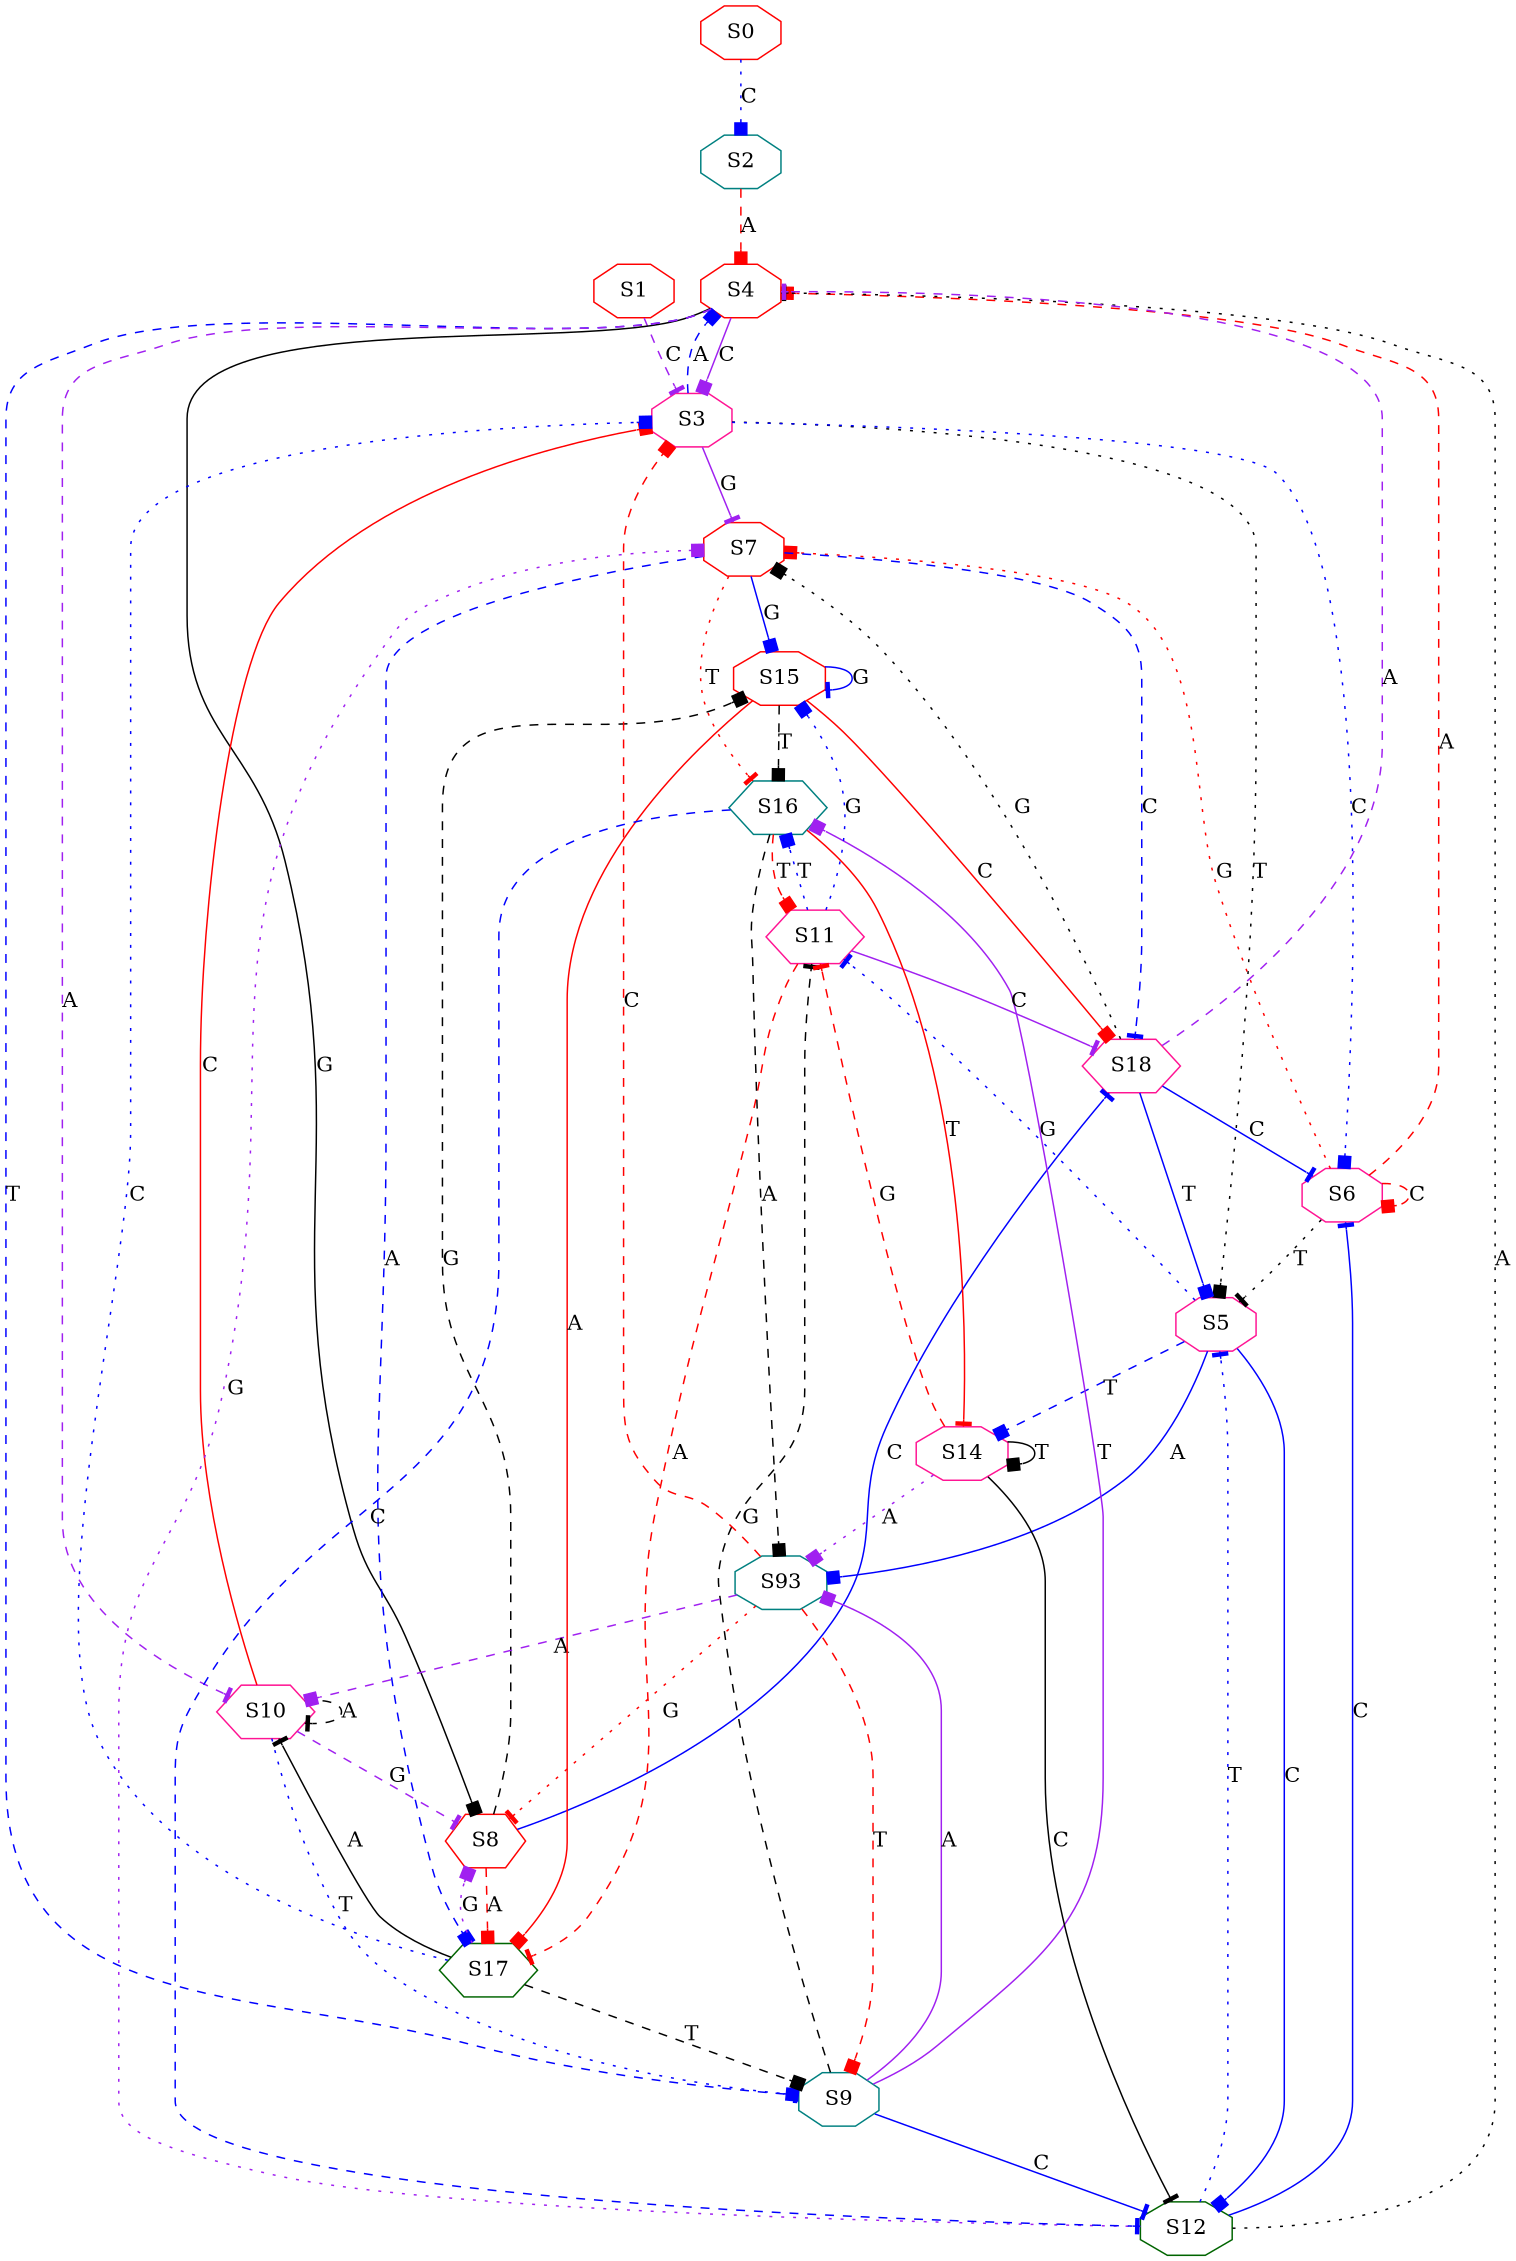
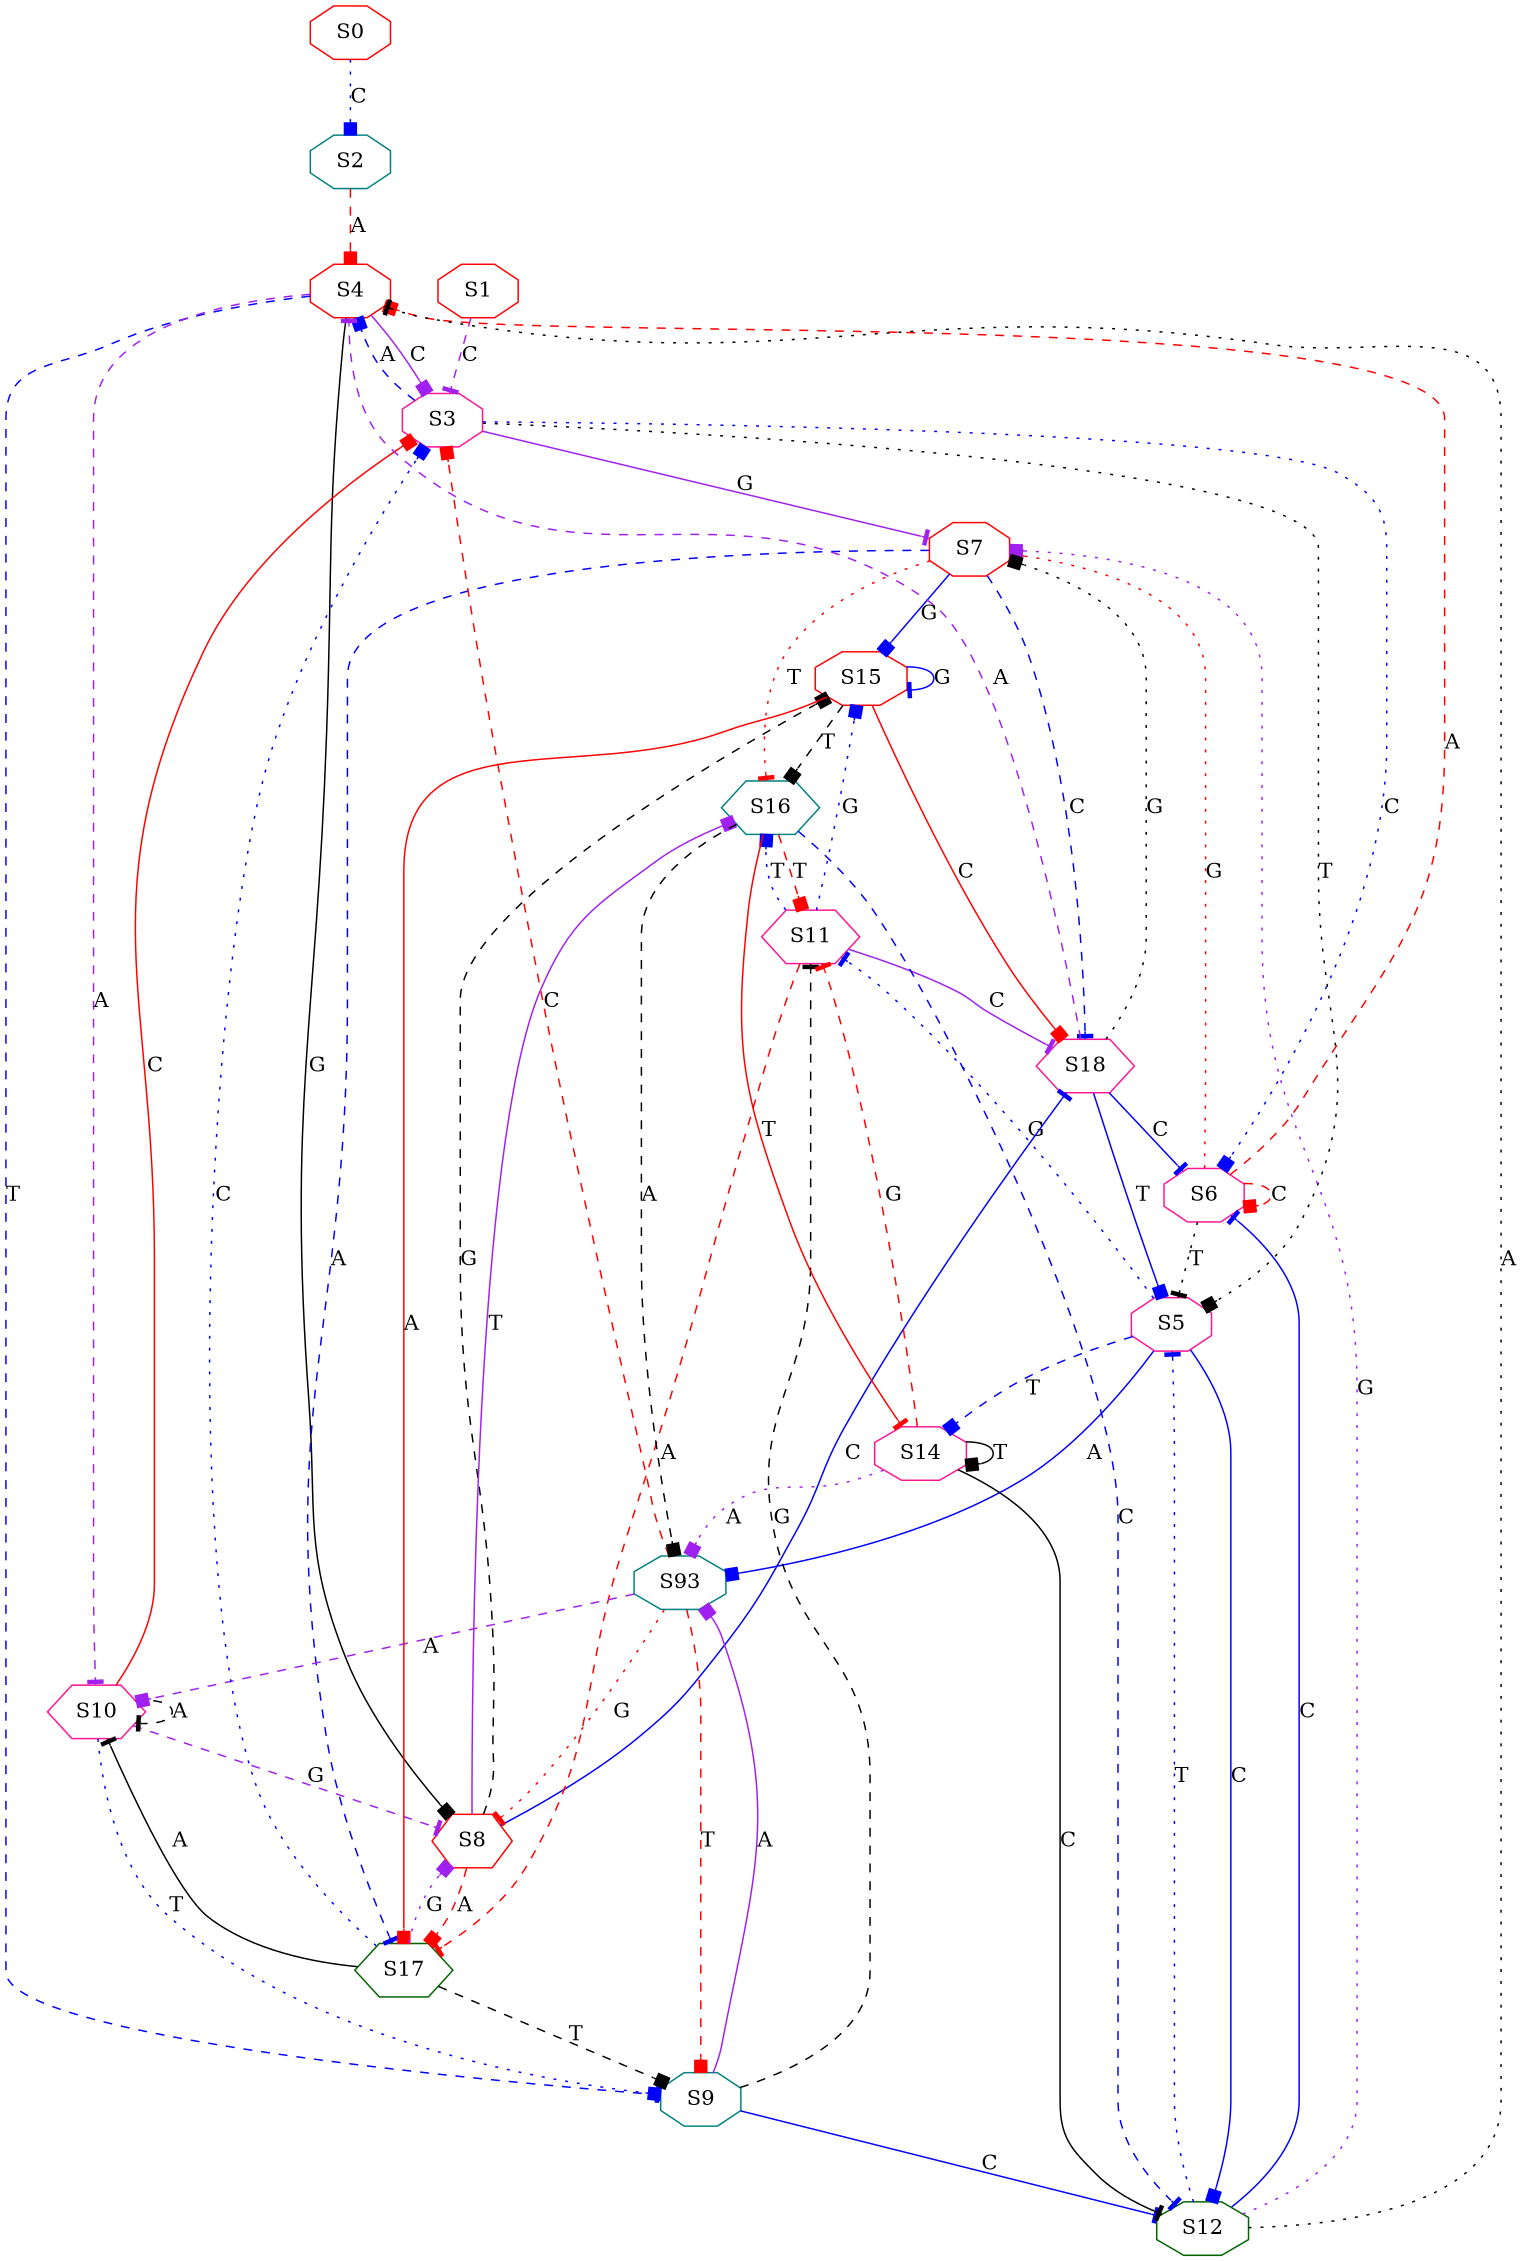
edge "S7" -> "S17": arrowhead box -> tee
edge "S9" -> "S16": now "S8" -> "S16"
